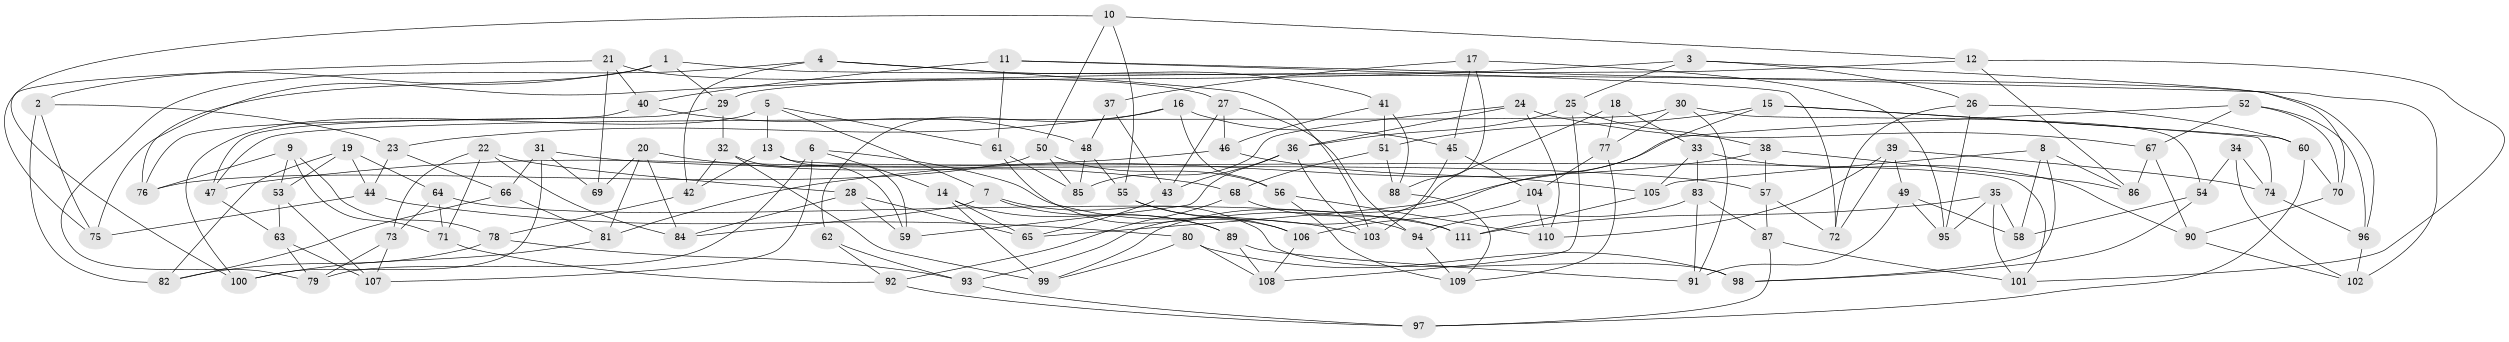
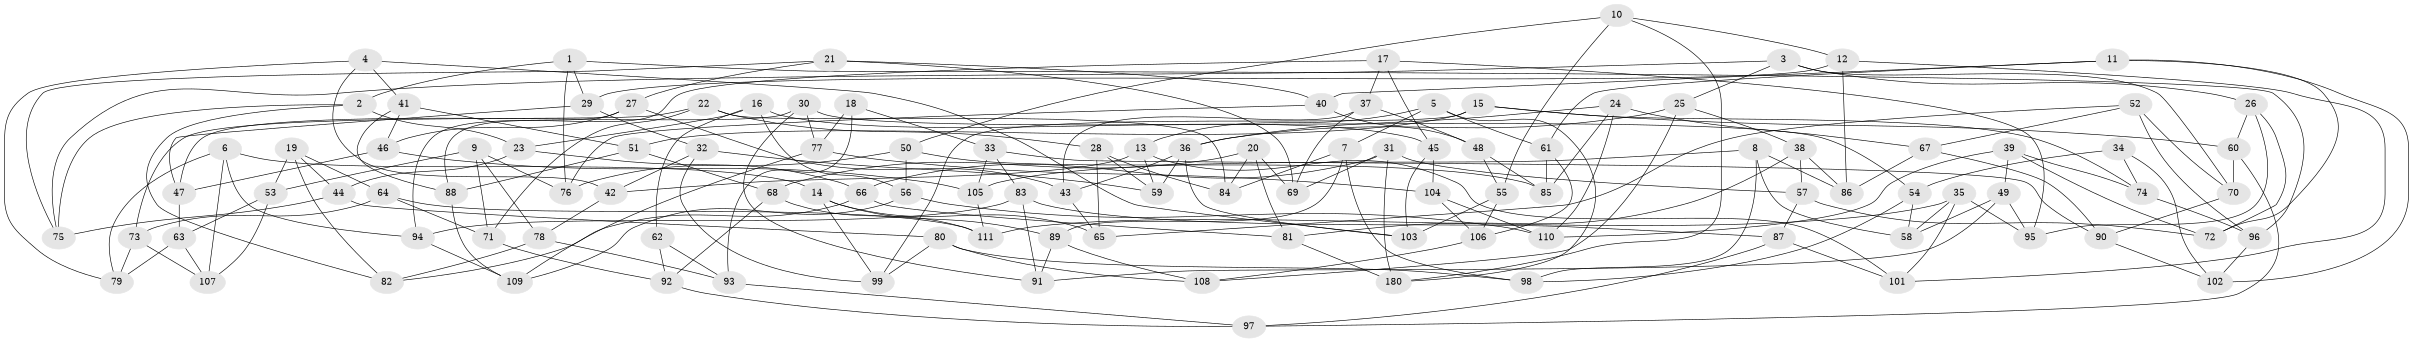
edge "37" -- "69": added
node "100": label "100" -> "180"
